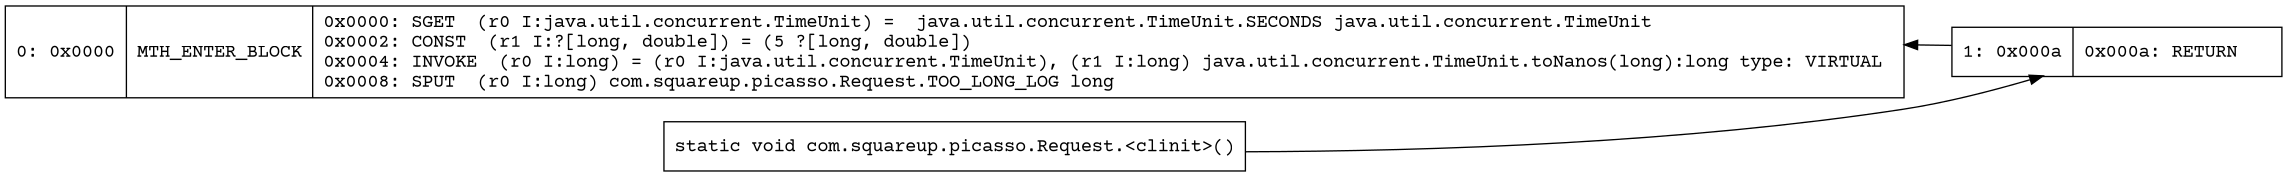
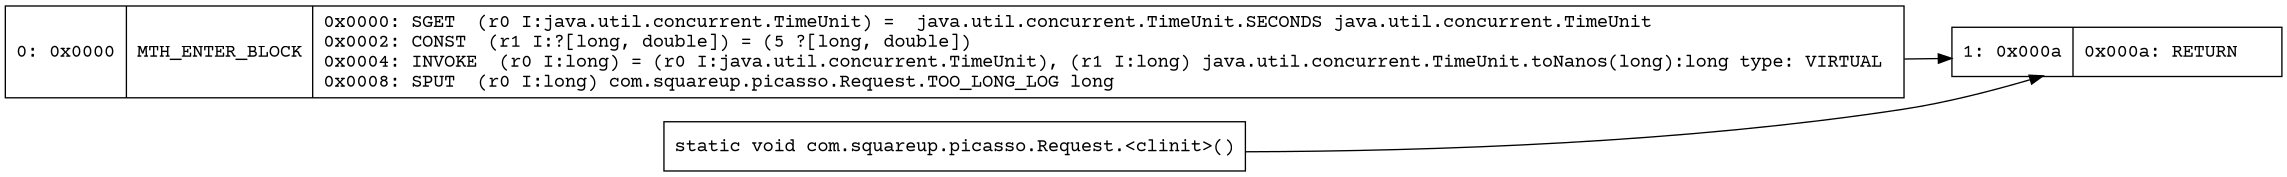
edge "1: 0x000a" -> "0: 0x0000": reversed
